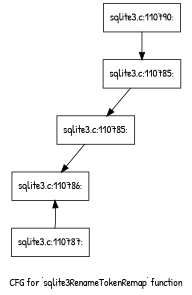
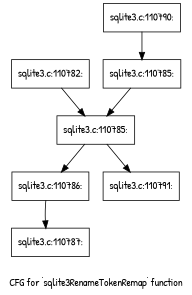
node "sqlite3.c:110782:": added
node "sqlite3.c:110791:": added
edge "sqlite3.c:110787:" -> "sqlite3.c:110786:": reversed
